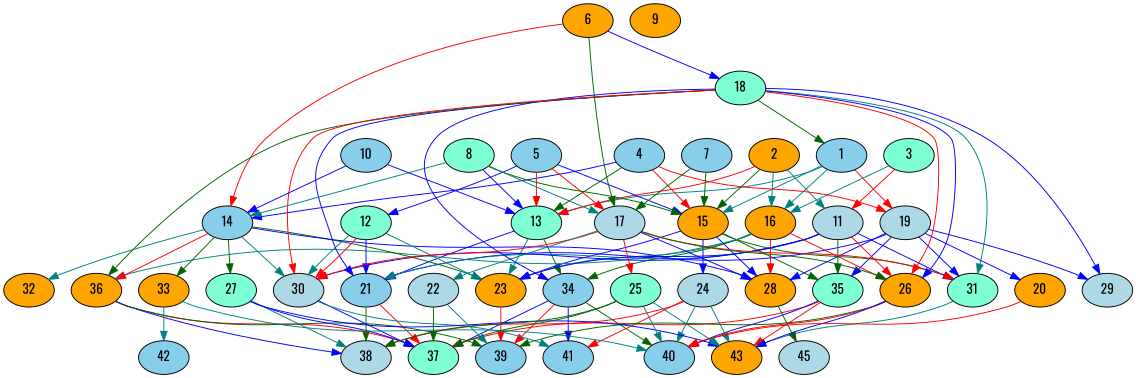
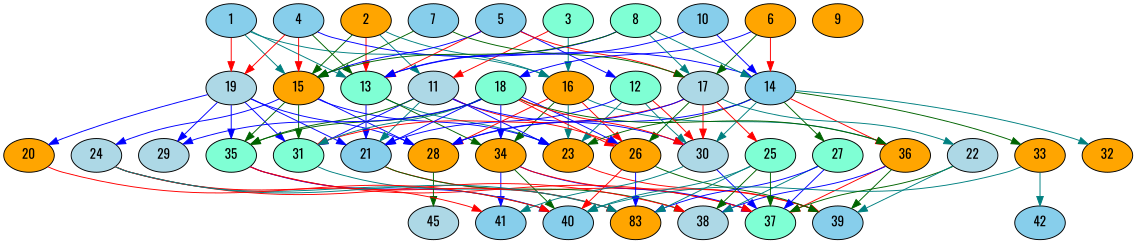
edge "18" -> "1": now "18" -> "35"
node "34": fillcolor skyblue -> orange
node "43": label "43" -> "83"
